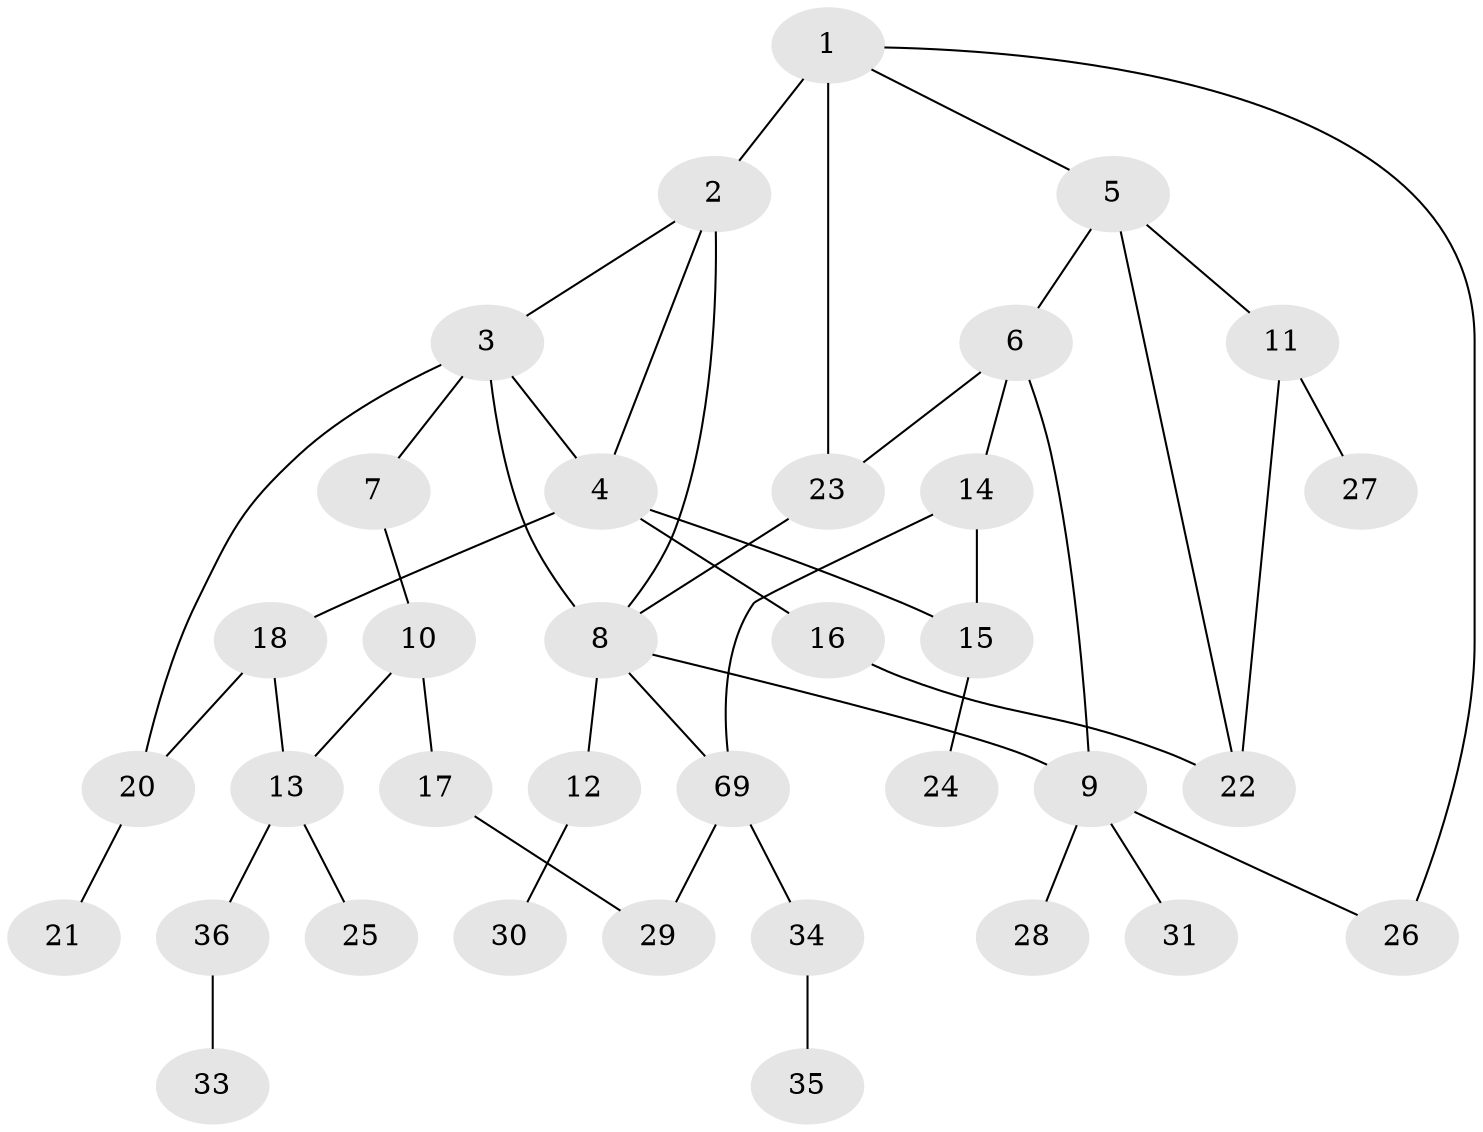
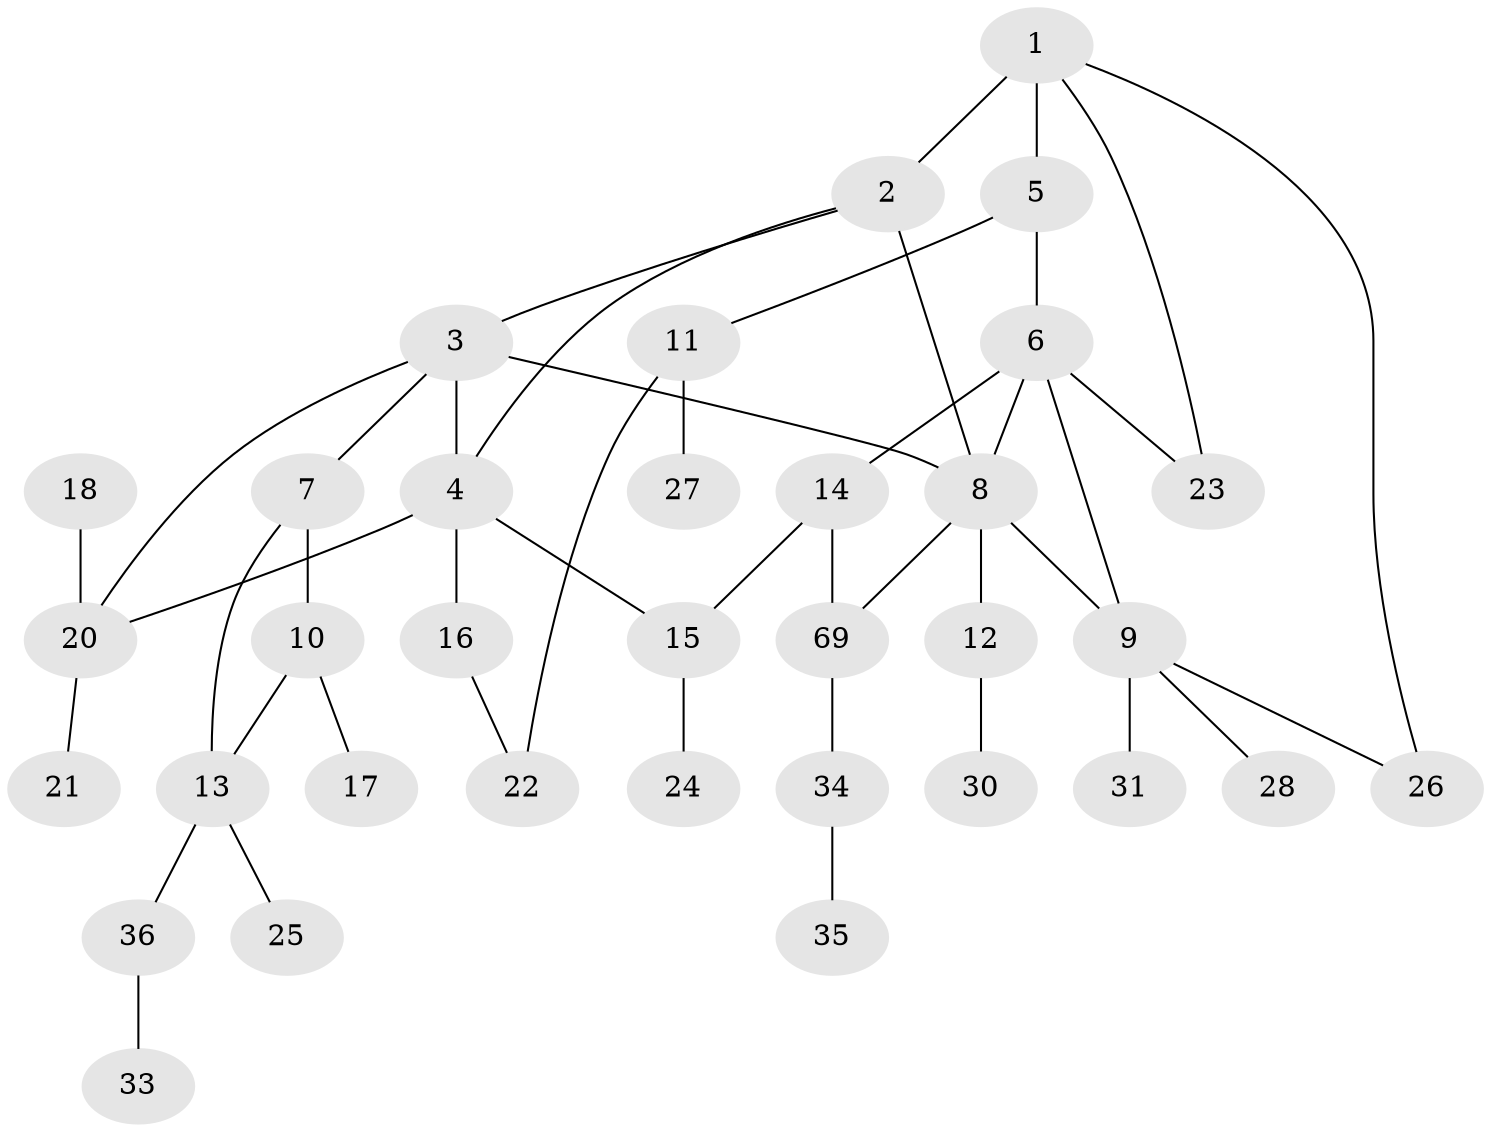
edge "5" -- "22": removed
edge "23" -- "8": now "6" -- "8"
edge "4" -- "18": now "4" -- "20"
edge "18" -- "13": now "7" -- "13"
node "29": removed
